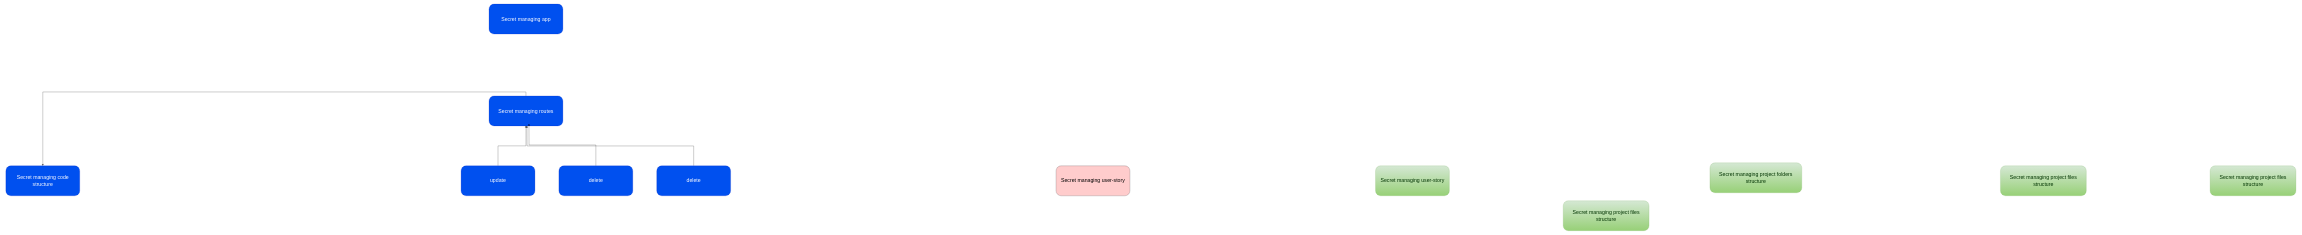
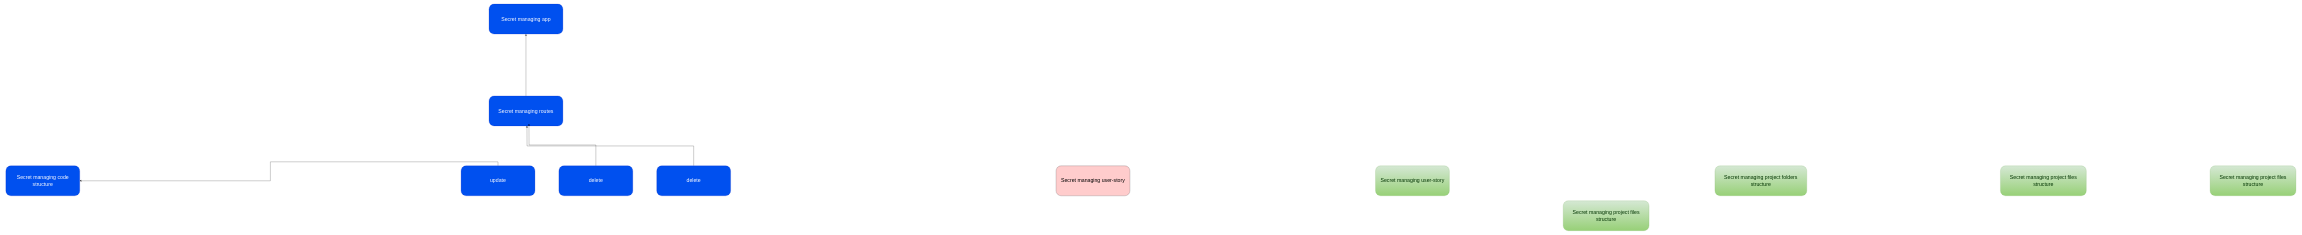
edge "update" -> "Secret managing routes": now "update" -> "Secret managing code structure"
edge "Secret managing routes" -> "Secret managing code structure": now "Secret managing routes" -> "Secret managing app"
node "Secret managing project folders structure": moved (1757, 178) -> (1762, 181)
